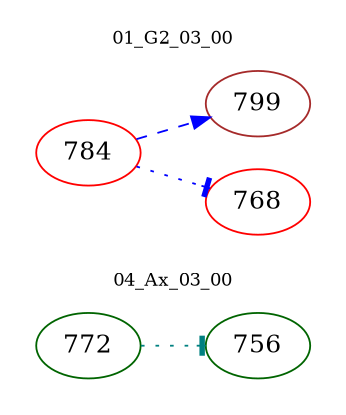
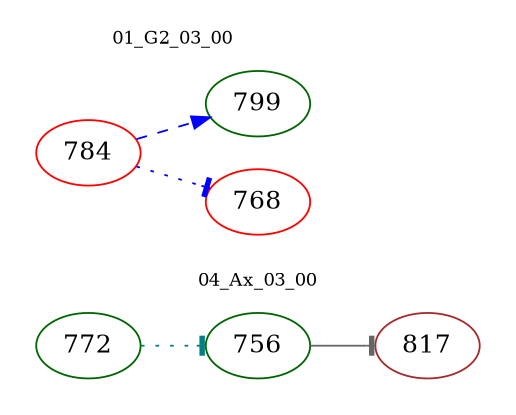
node "799": color brown -> darkgreen
node "817": added
